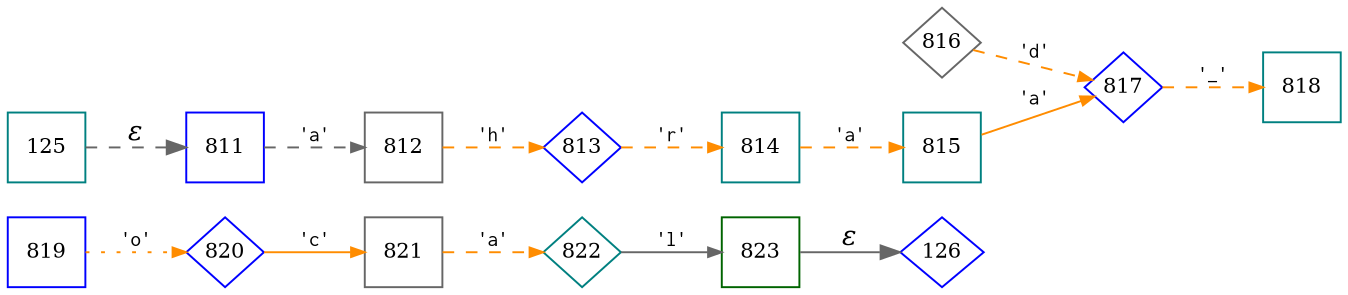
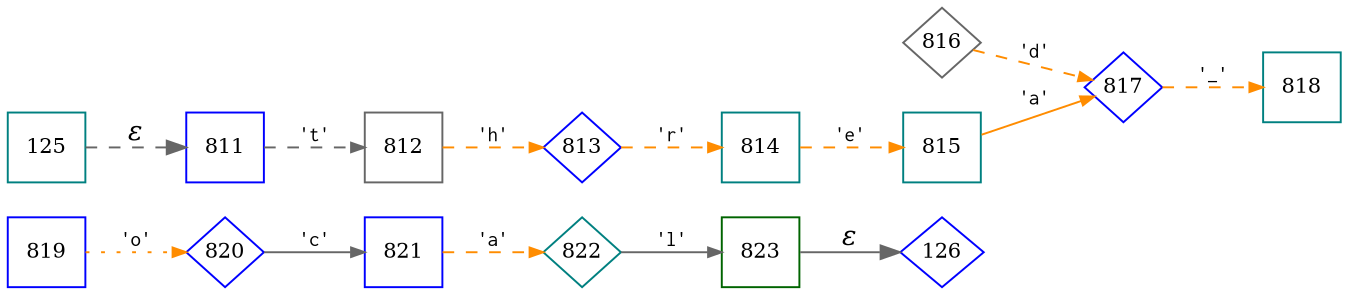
edge "811" -> "812": label "'a'" -> "'t'"
edge "814" -> "815": label "'a'" -> "'e'"
edge "820" -> "821": color darkorange -> gray40
node "821": color gray40 -> blue
